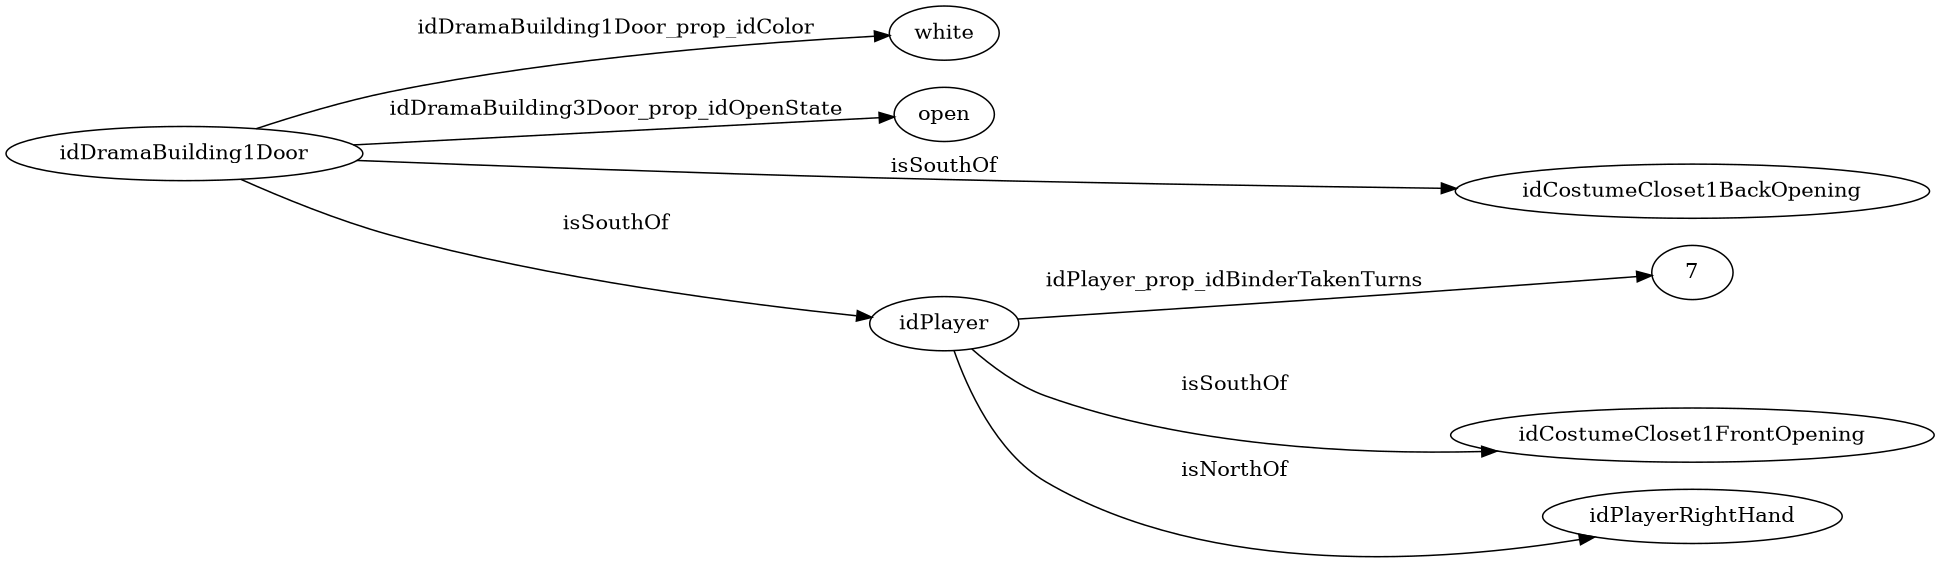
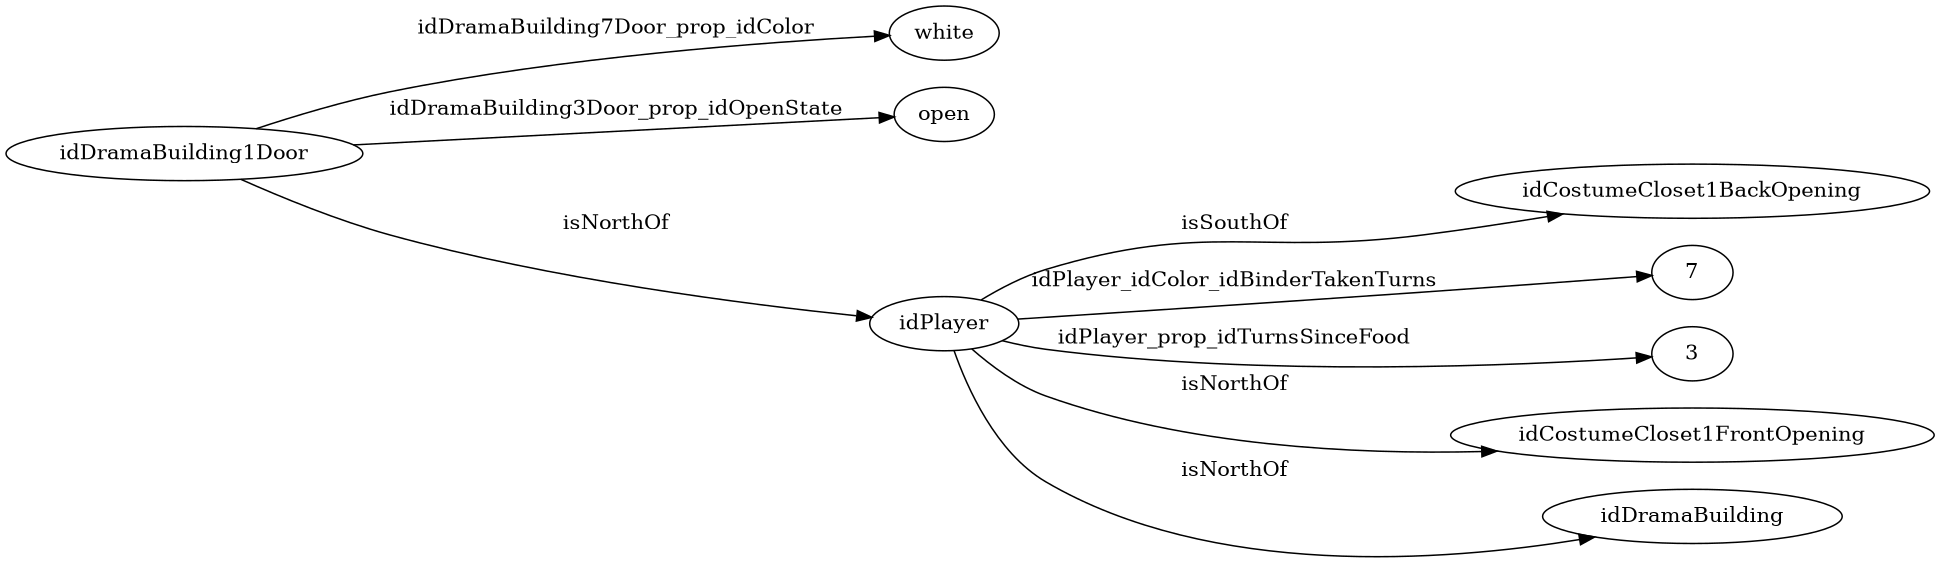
edge "idDramaBuilding1Door" -> "white": label "idDramaBuilding1Door_prop_idColor" -> "idDramaBuilding7Door_prop_idColor"
edge "idDramaBuilding1Door" -> "idCostumeCloset1BackOpening": now "idPlayer" -> "idCostumeCloset1BackOpening"
edge "idDramaBuilding1Door" -> "idPlayer": label "isSouthOf" -> "isNorthOf"
edge "idPlayer" -> "7": label "idPlayer_prop_idBinderTakenTurns" -> "idPlayer_idColor_idBinderTakenTurns"
node "3": added
edge "idPlayer" -> "idCostumeCloset1FrontOpening": label "isSouthOf" -> "isNorthOf"
node "idPlayerRightHand": label "idPlayerRightHand" -> "idDramaBuilding"
